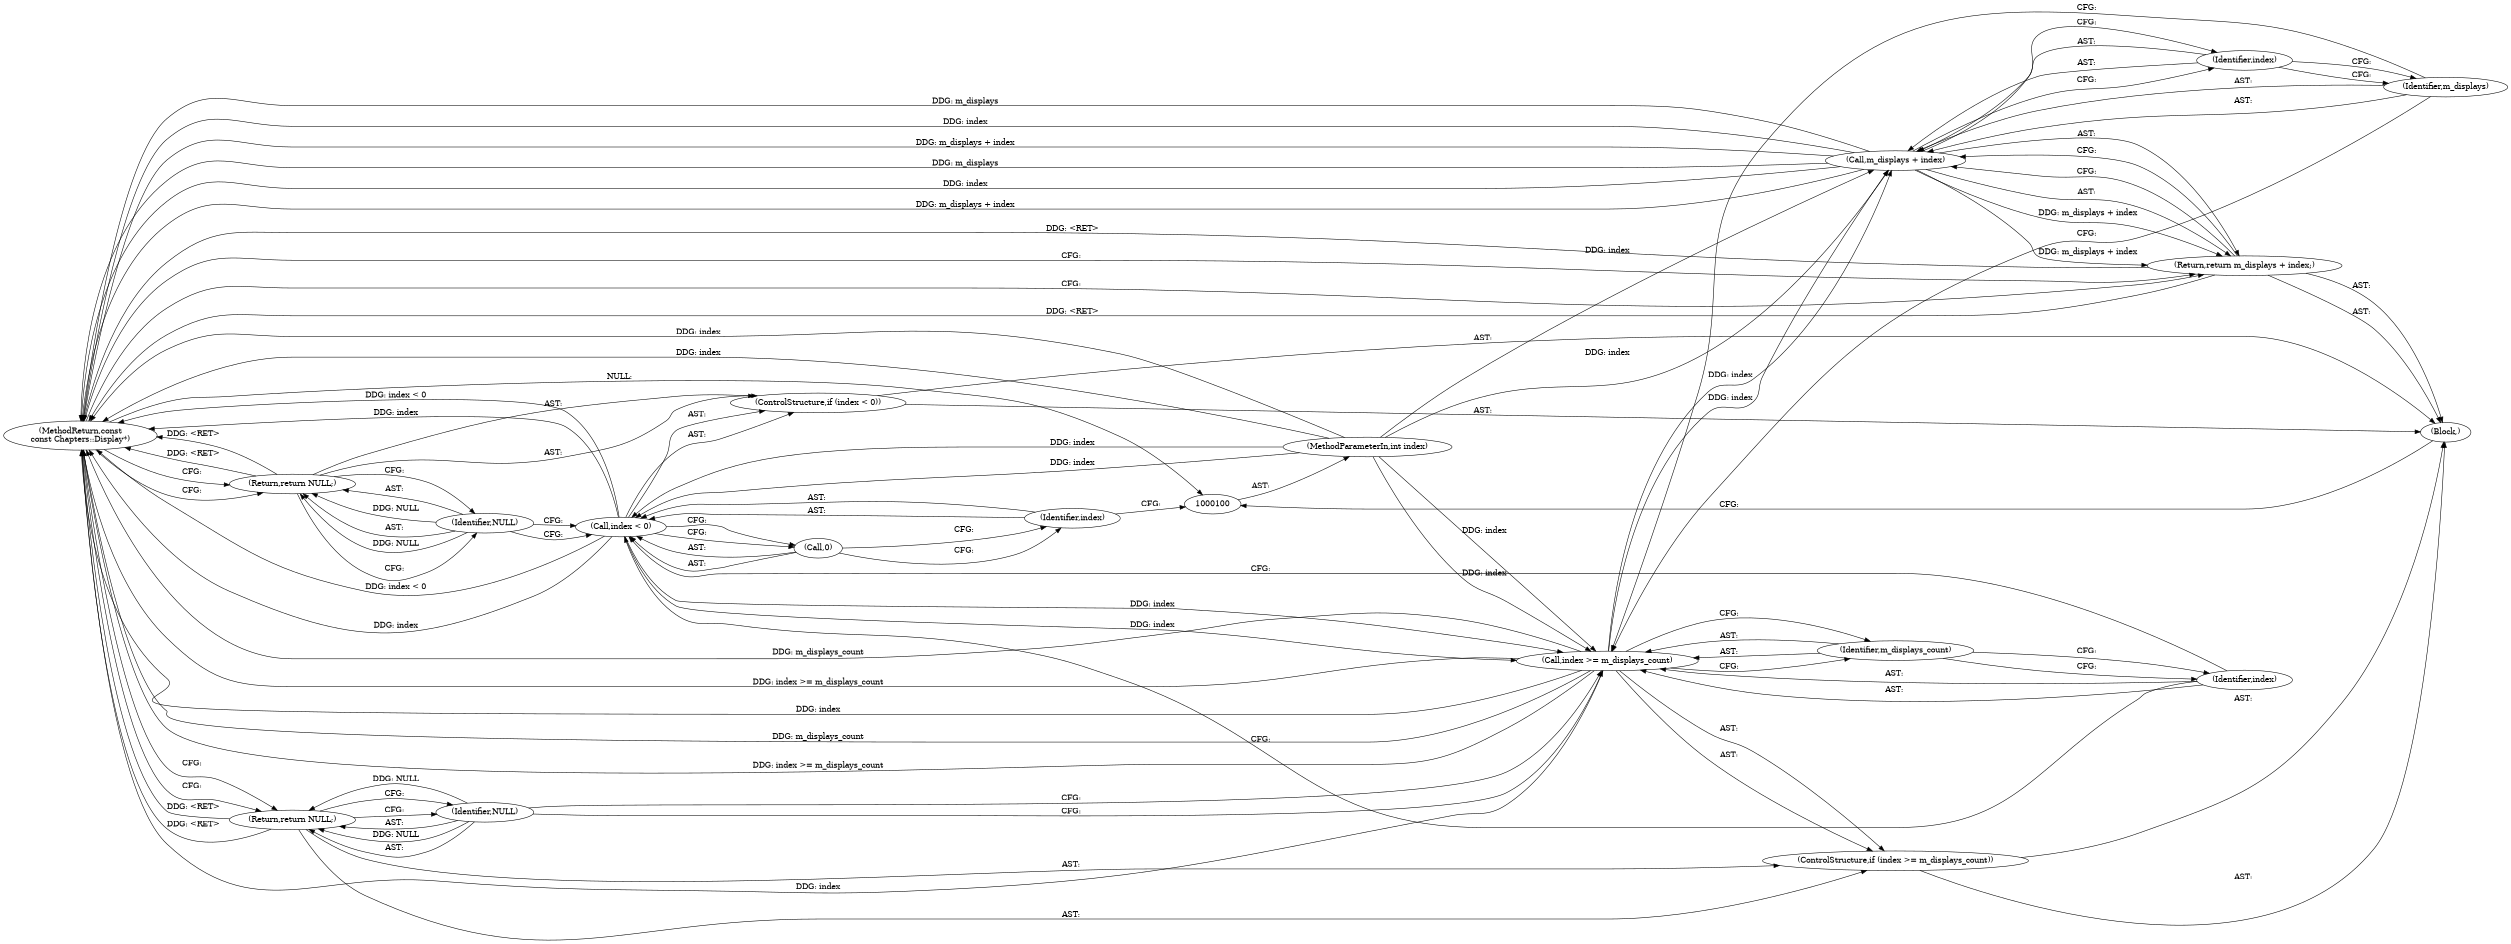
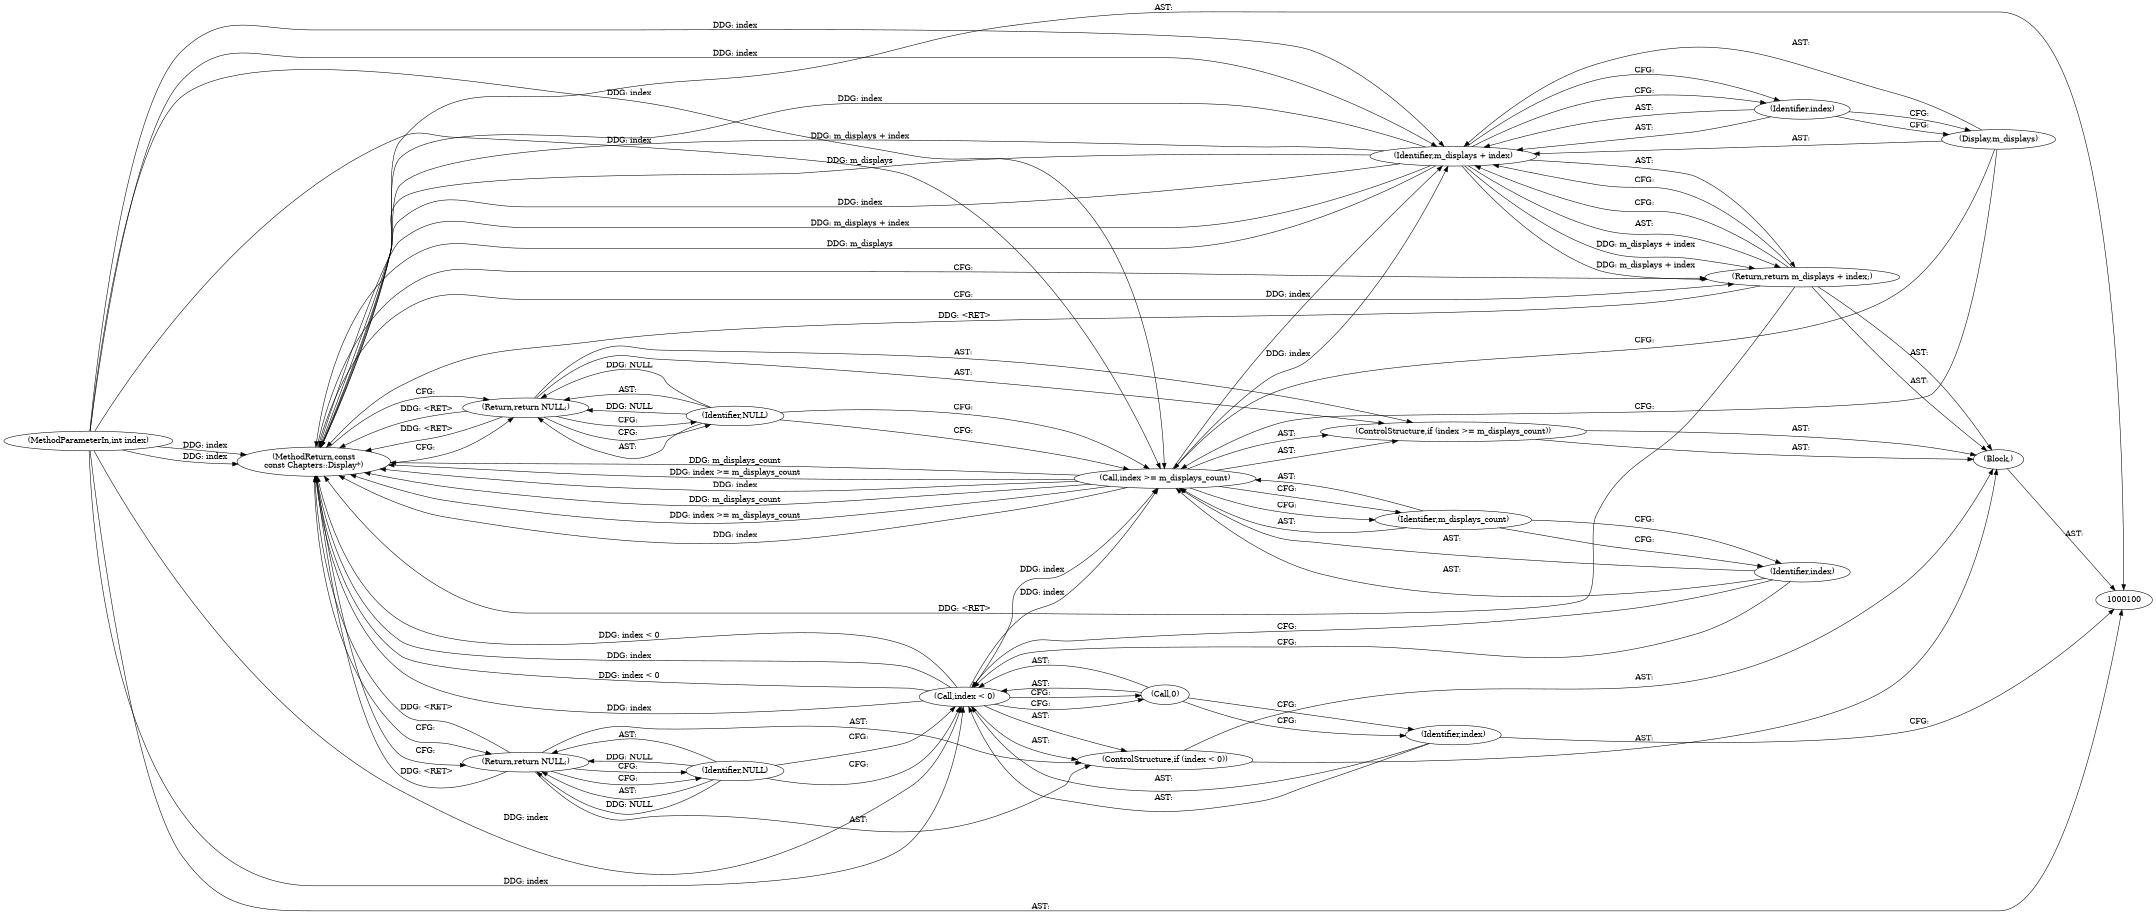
node "(Identifier,m_displays)": label "(Identifier,m_displays)" -> "(Display,m_displays)"
node "(Call,m_displays + index)": label "(Call,m_displays + index)" -> "(Identifier,m_displays + index)"
edge "(MethodReturn,const const Chapters::Display*)" -> "1000100": label "NULL: " -> "AST: "
edge "1000100" -> "(MethodParameterIn,int index)": reversed
edge "(Block,)" -> "1000100": label "CFG: " -> "AST: "
